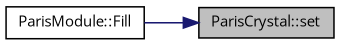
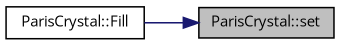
node "ParisModule::Fill": label "ParisModule::Fill" -> "ParisCrystal::Fill"
